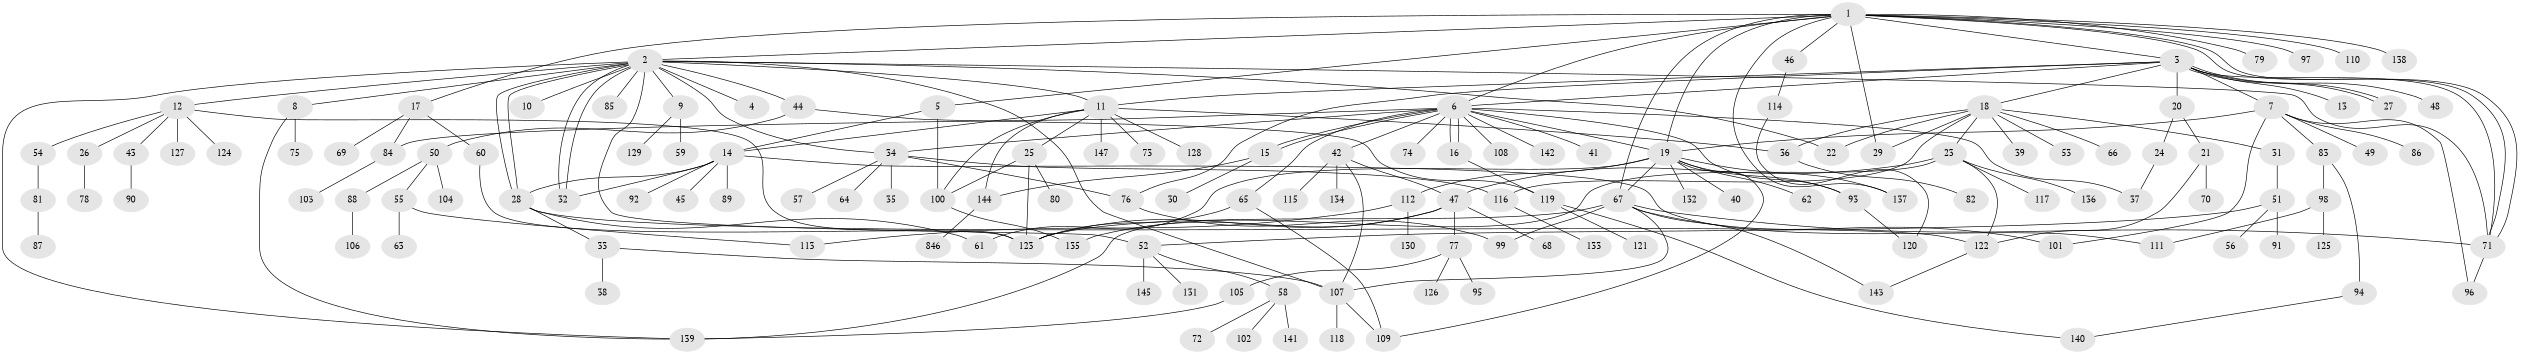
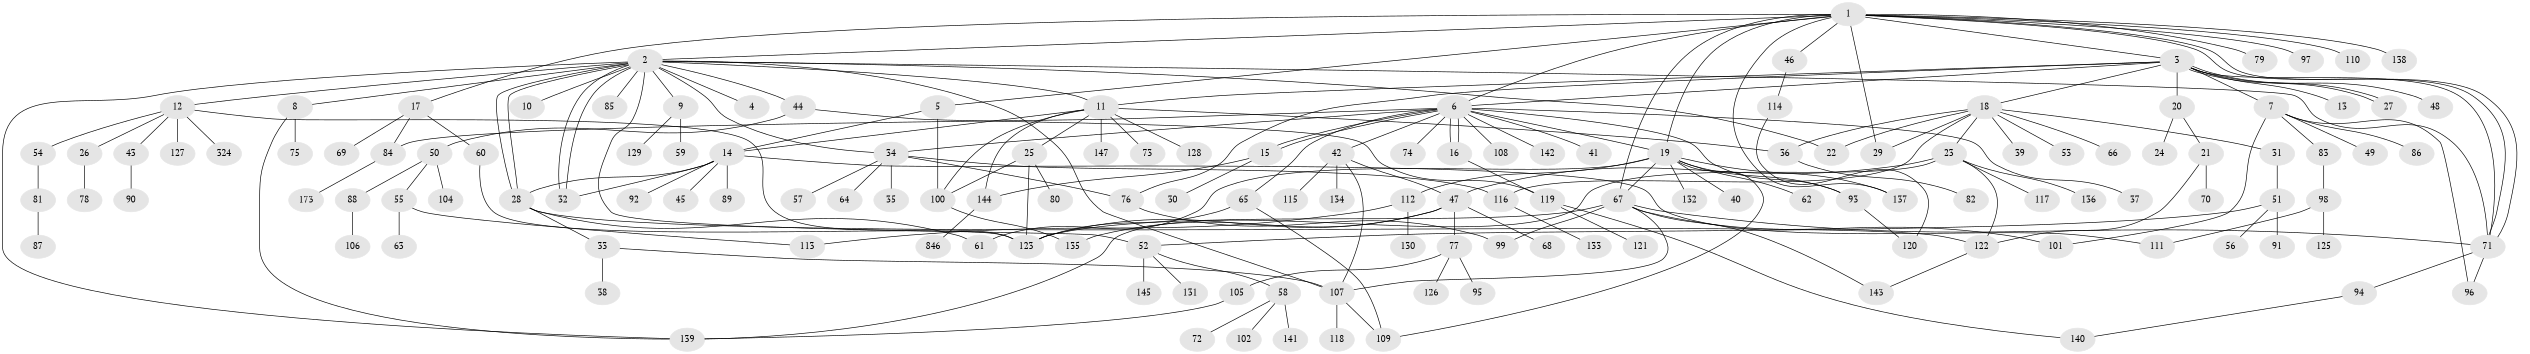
edge "7" -- "19": removed
node "124": label "124" -> "324"
edge "24" -- "37": removed
node "103": label "103" -> "173"
edge "83" -- "94": now "71" -- "94"
